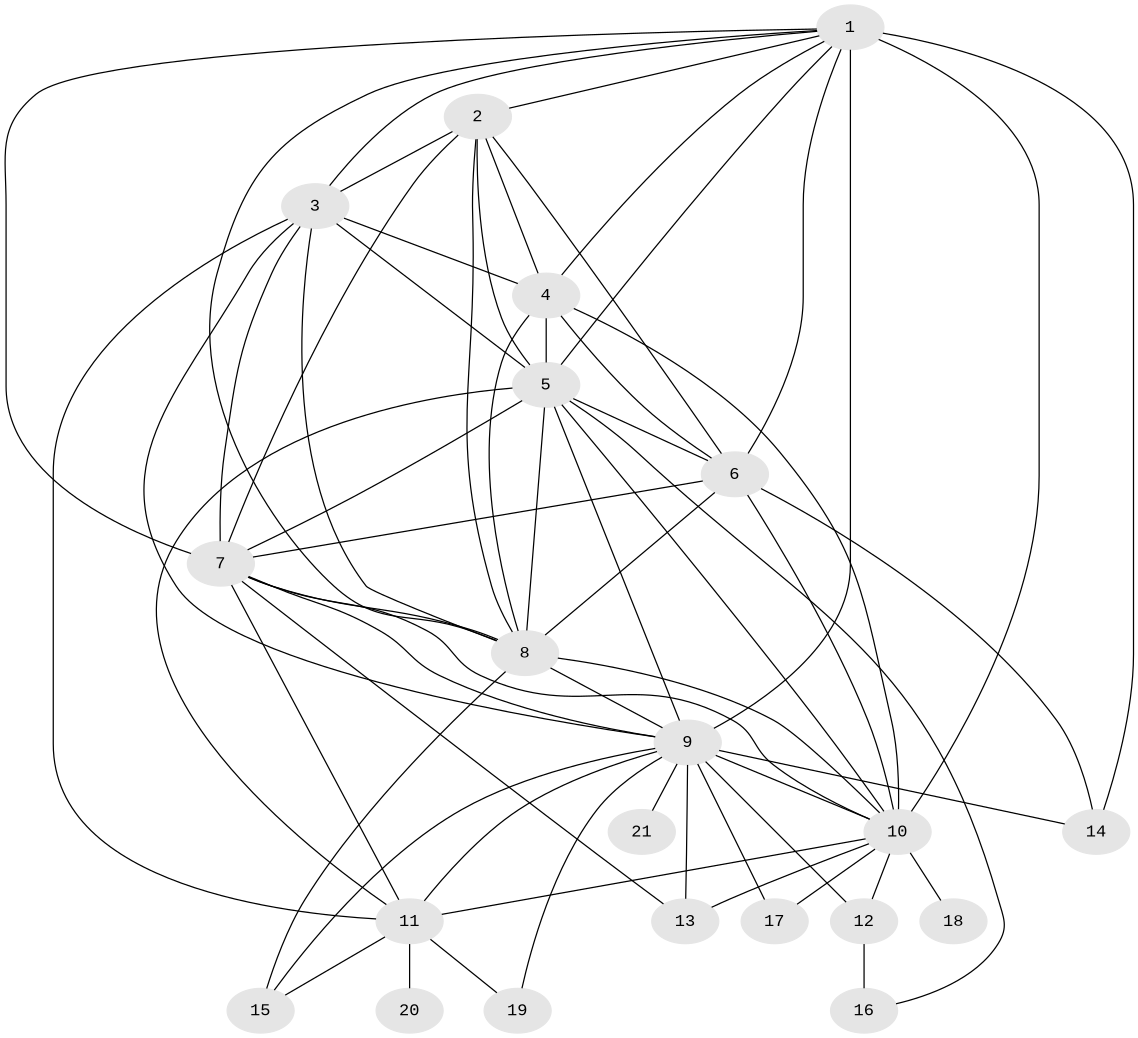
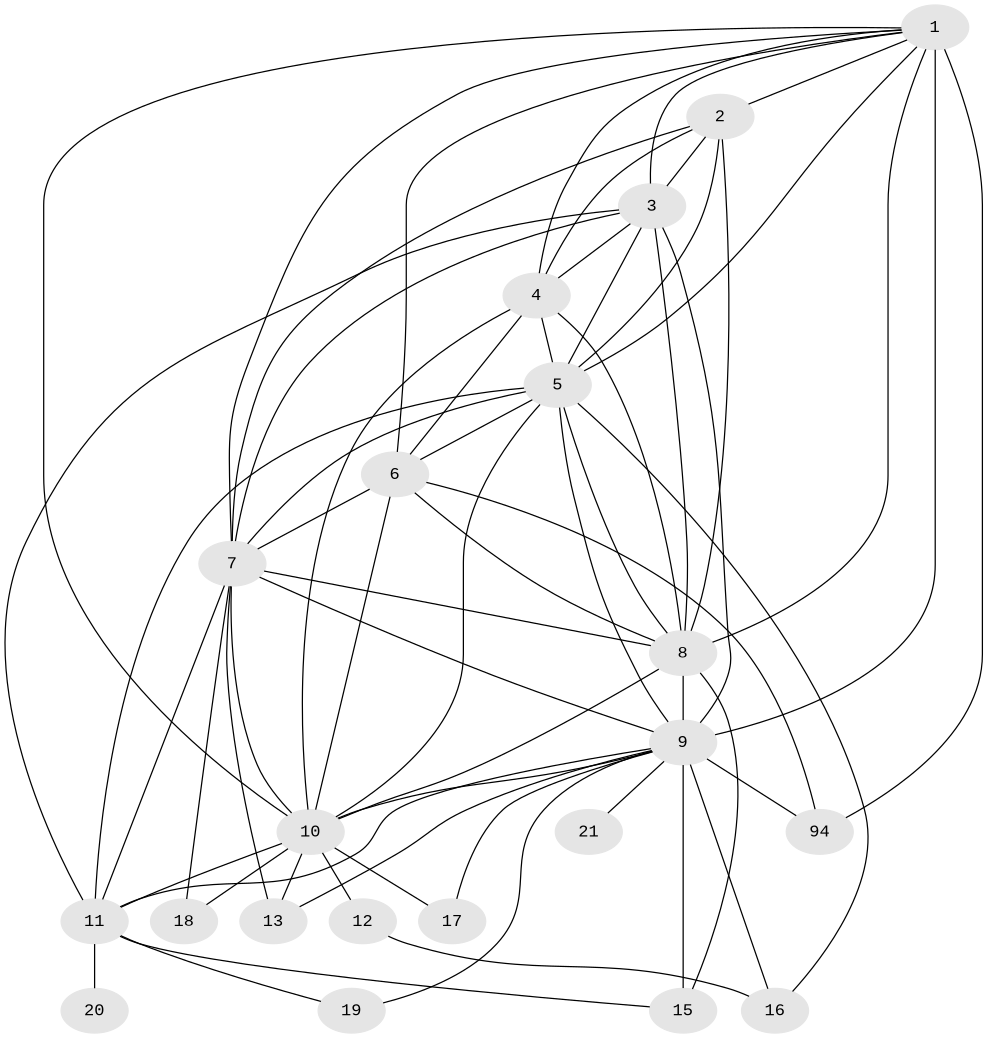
edge "2" -- "6": removed
edge "7" -- "18": added
edge "9" -- "12": now "9" -- "16"
node "14": label "14" -> "94"
